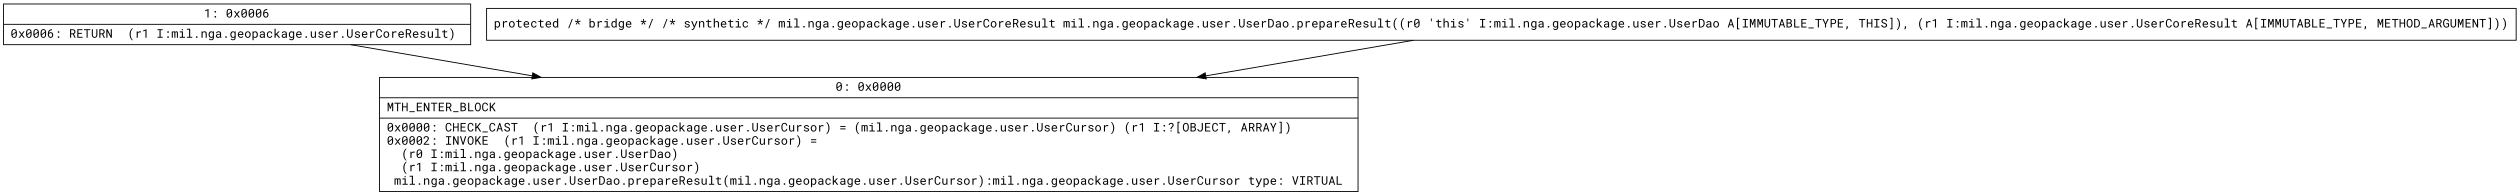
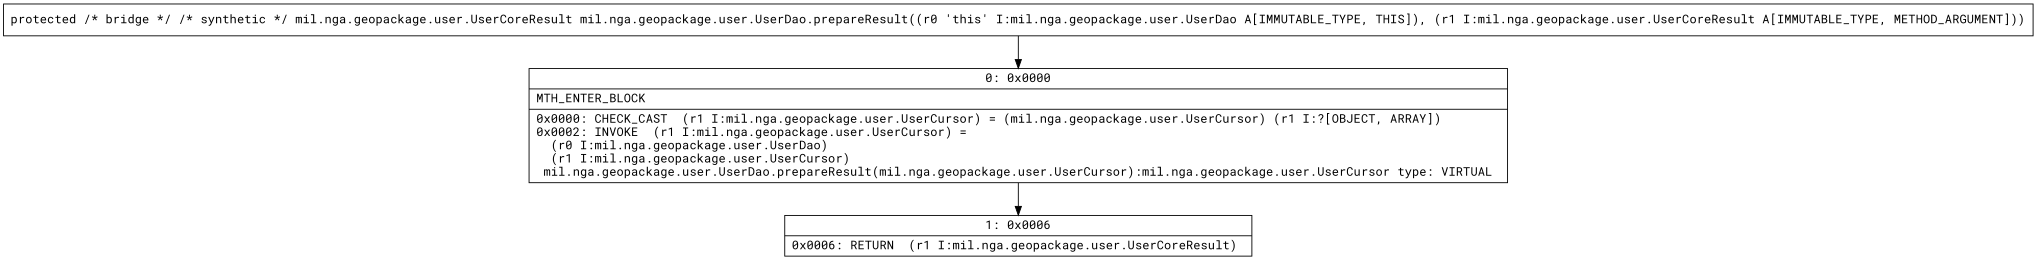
edge "1: 0x0006" -> "0: 0x0000": reversed
